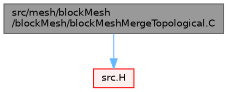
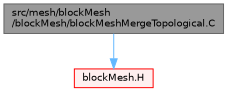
node "src.H": label "src.H" -> "blockMesh.H"
